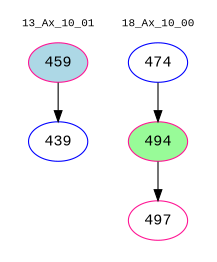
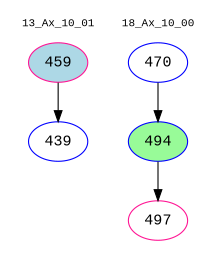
node "474": label "474" -> "470"
node "494": color deeppink -> blue
